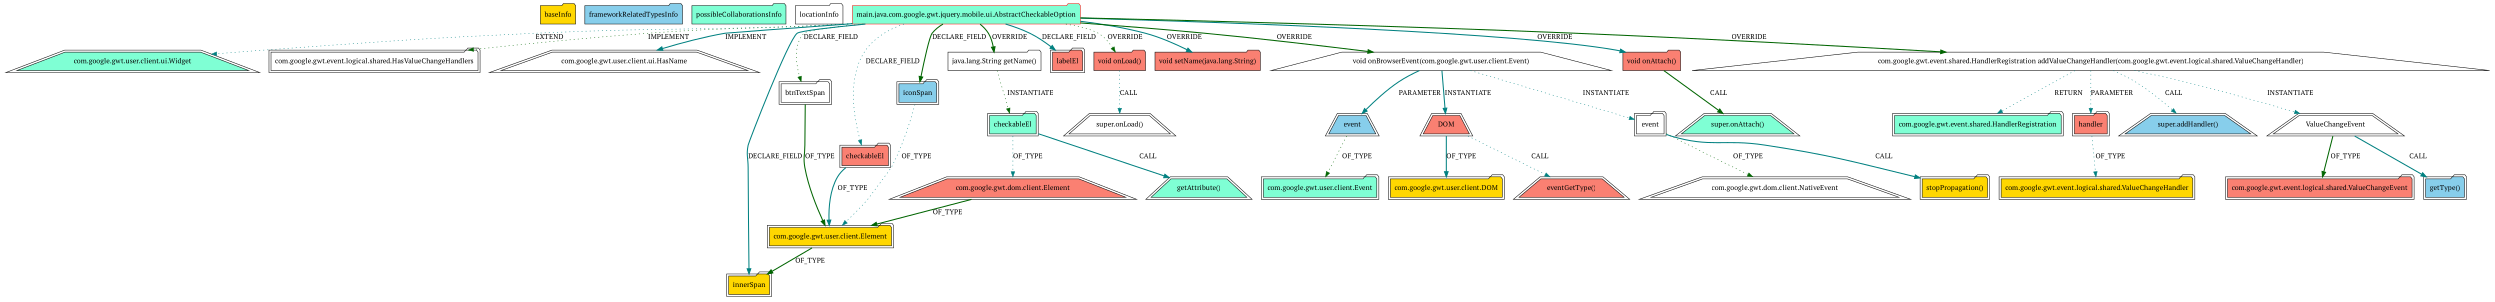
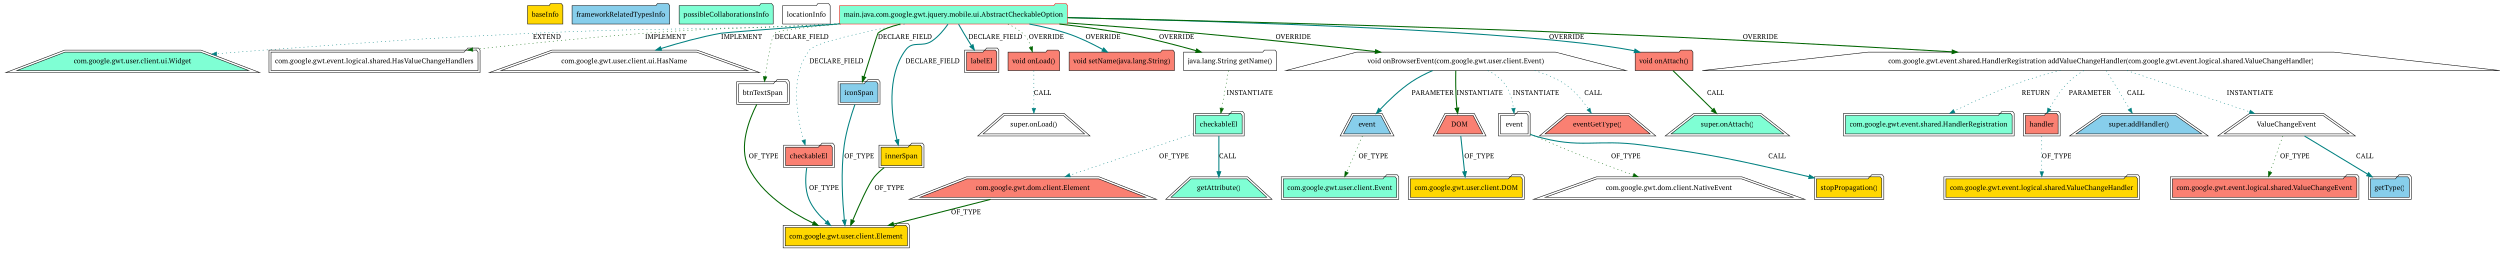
edge "void onBrowserEvent(com.google.gwt.user.client.Event)" -> "DOM": color teal -> darkgreen
edge "ValueChangeEvent" -> "com.google.gwt.event.logical.shared.ValueChangeEvent": style bold -> dotted
edge "DOM" -> "eventGetType()": now "void onBrowserEvent(com.google.gwt.user.client.Event)" -> "eventGetType()"
edge "iconSpan" -> "com.google.gwt.user.client.Element": style dotted -> bold
edge "com.google.gwt.user.client.Element" -> "innerSpan": reversed
